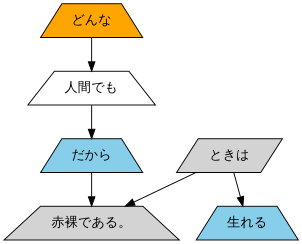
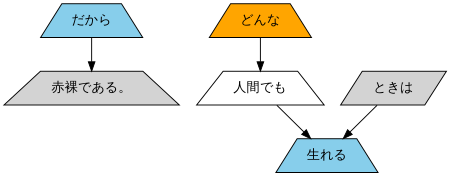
edge "人間でも" -> "だから": now "人間でも" -> "生れる"
edge "ときは" -> "赤裸である。": removed
